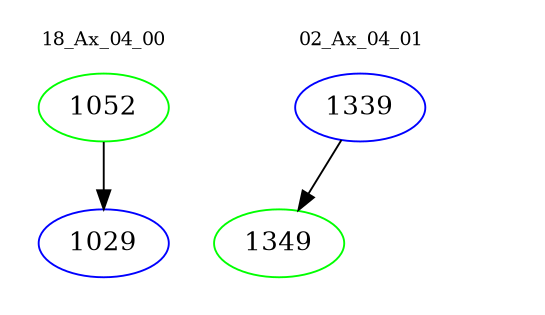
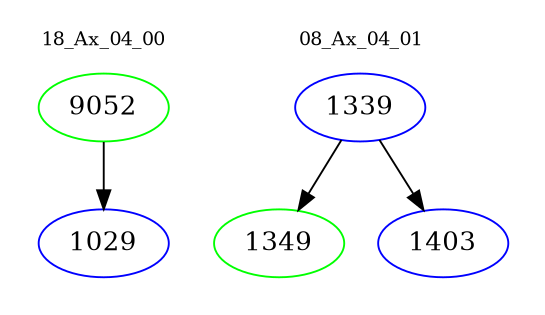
cluster "02_Ax_04_01": label "02_Ax_04_01" -> "08_Ax_04_01"
node "1052": label "1052" -> "9052"
node "1403": added
